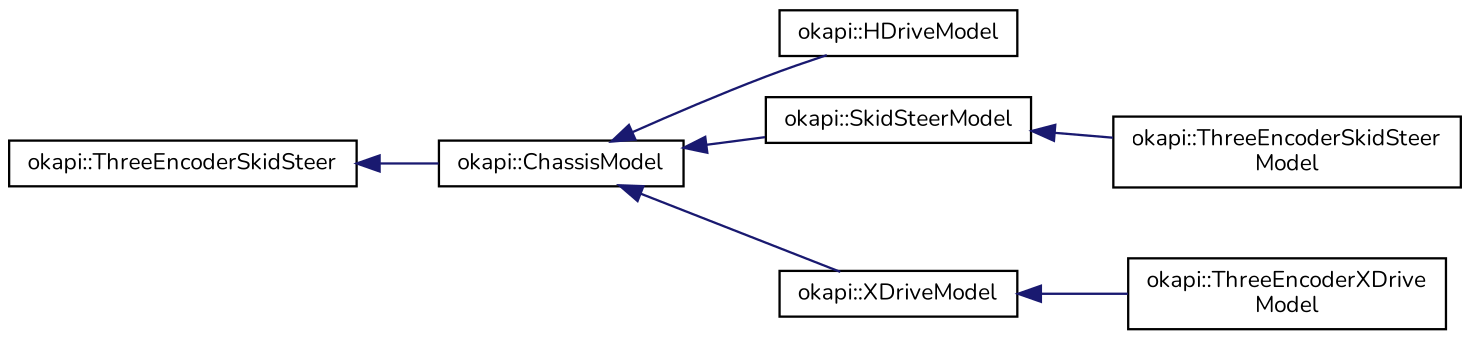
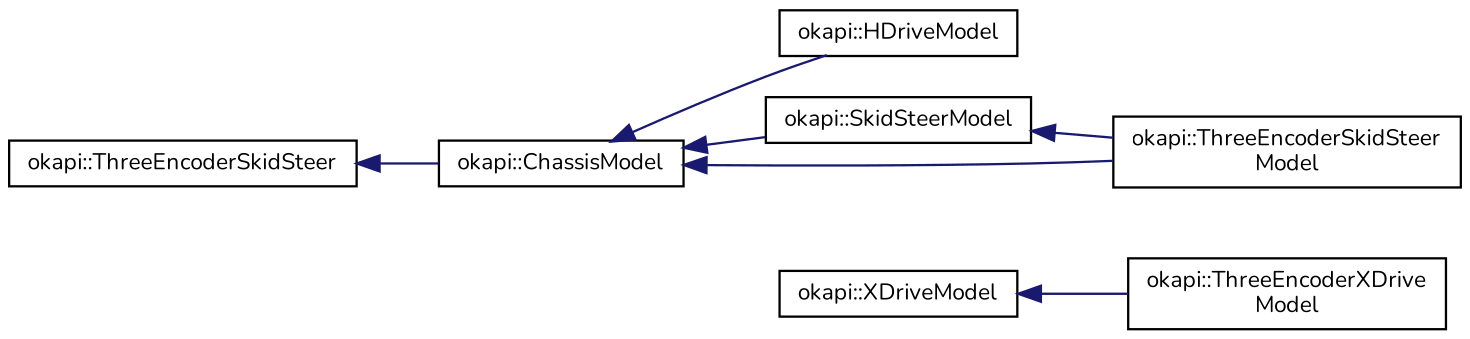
edge "okapi::XDriveModel" -> "okapi::ChassisModel": now "okapi::ThreeEncoderSkidSteer Model" -> "okapi::ChassisModel"
